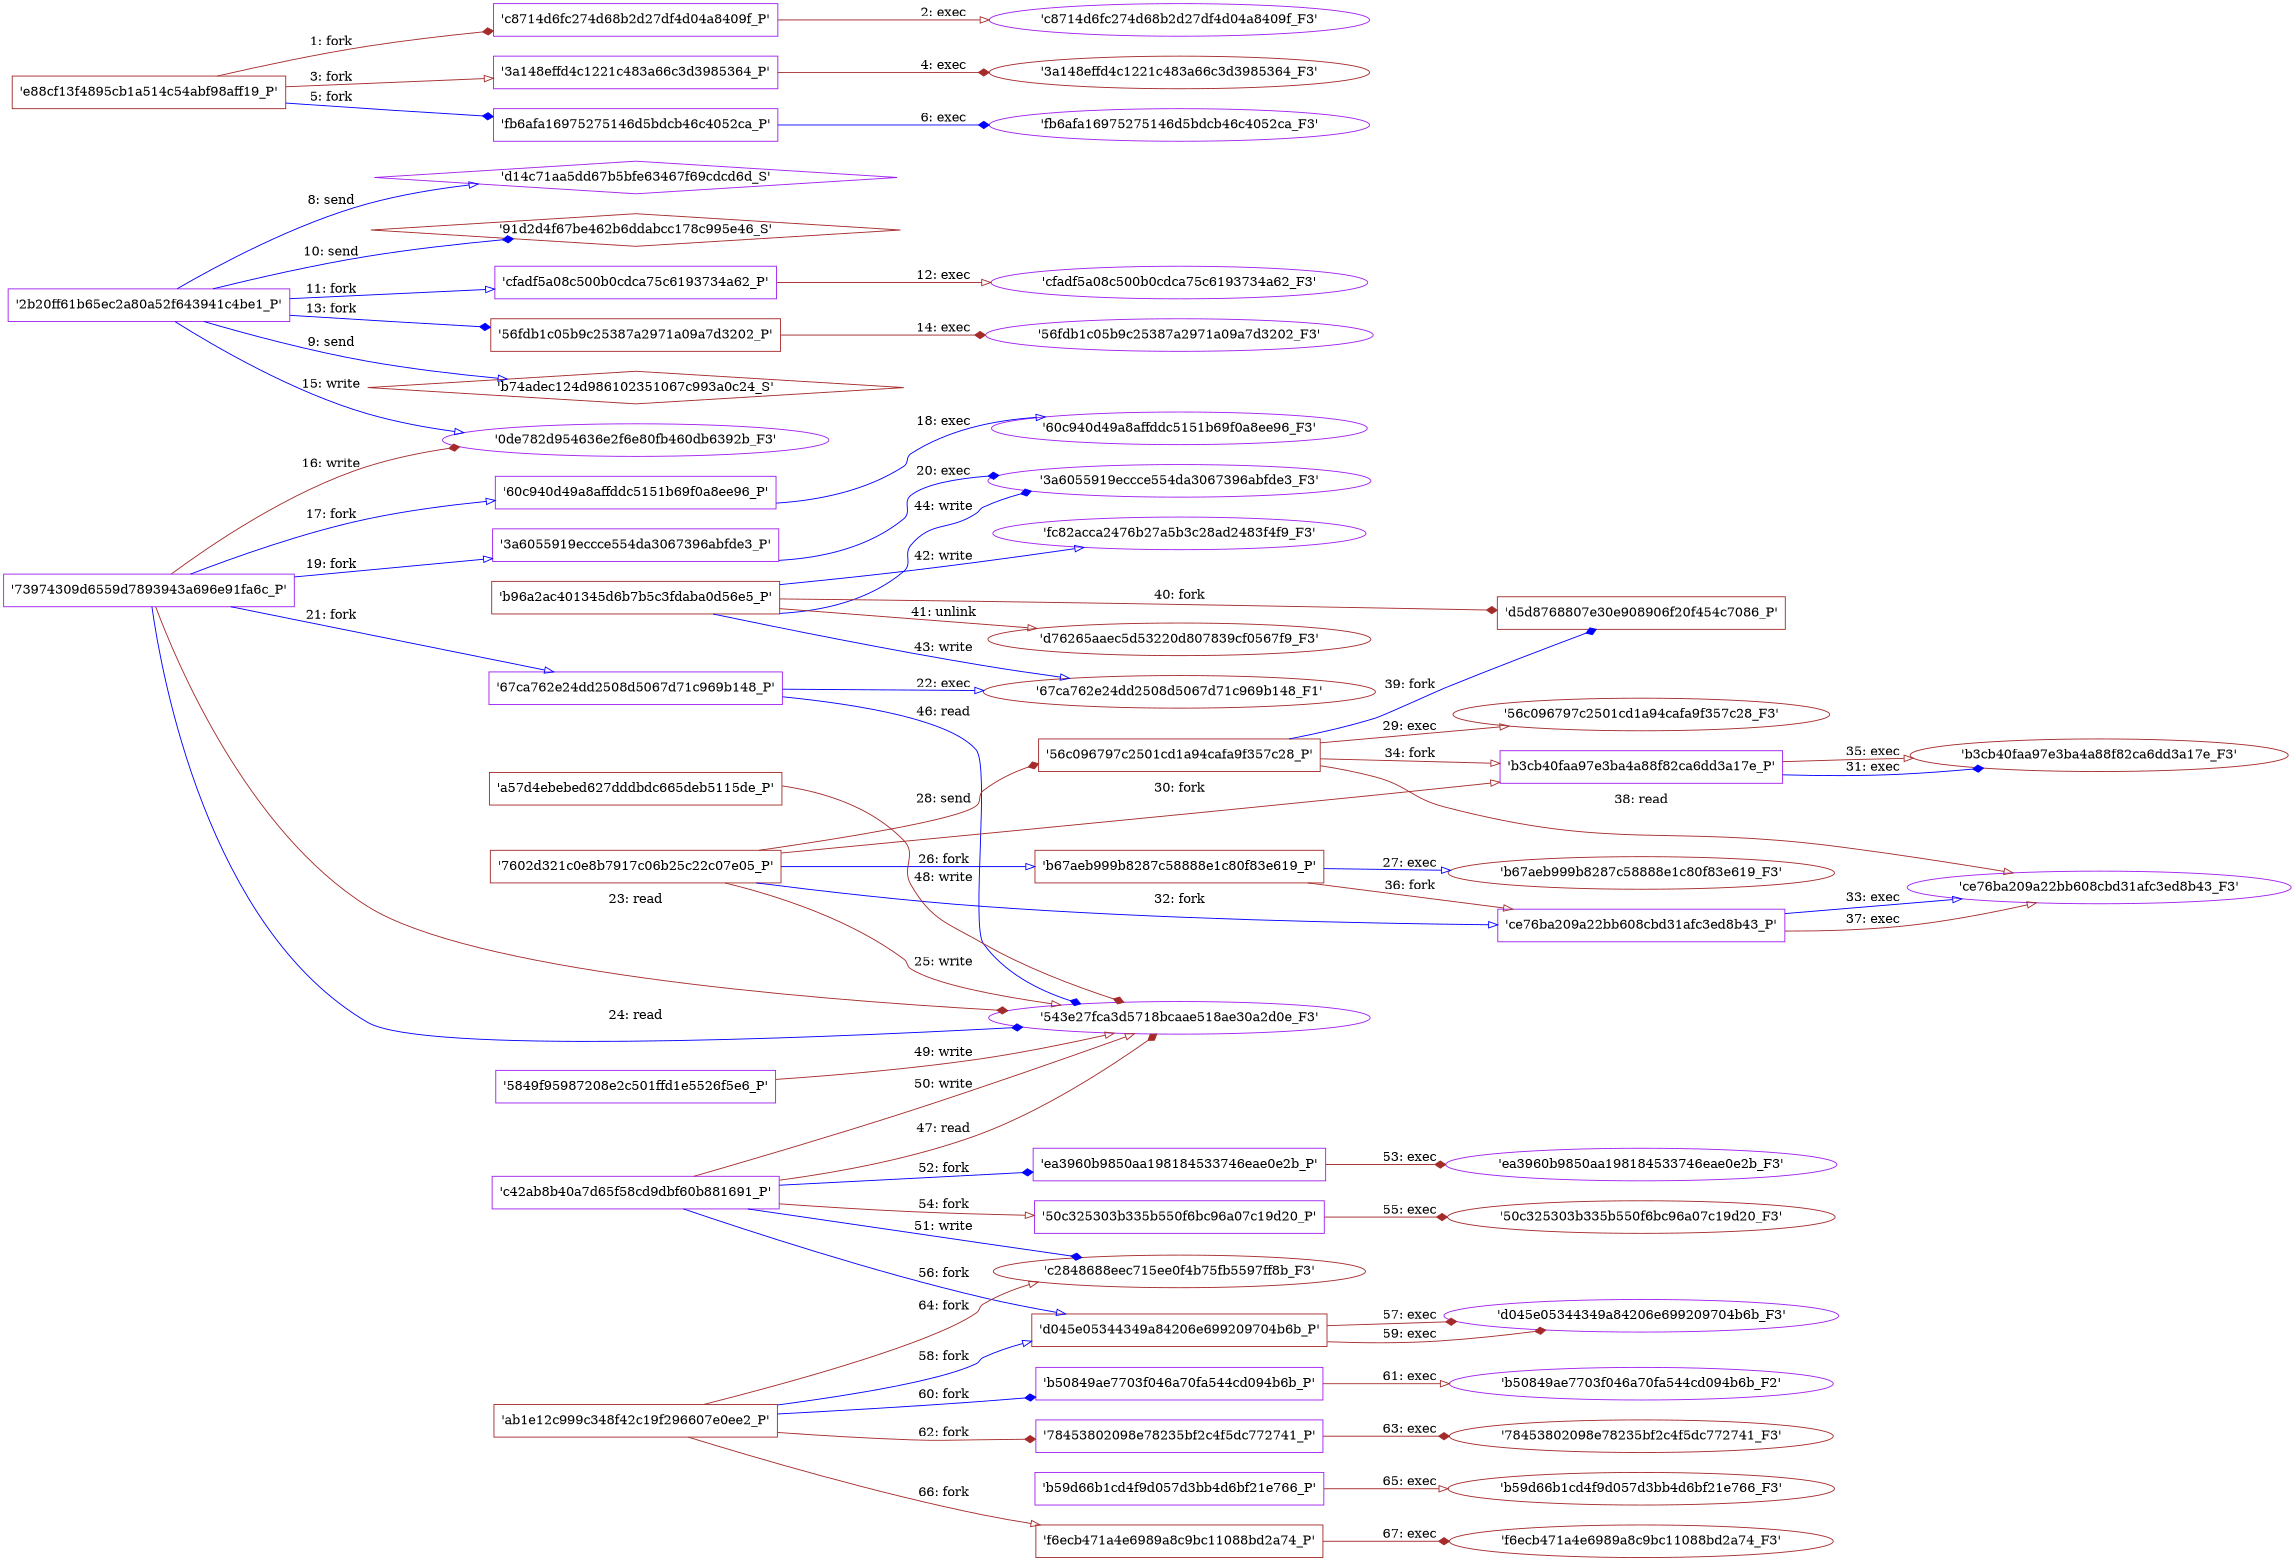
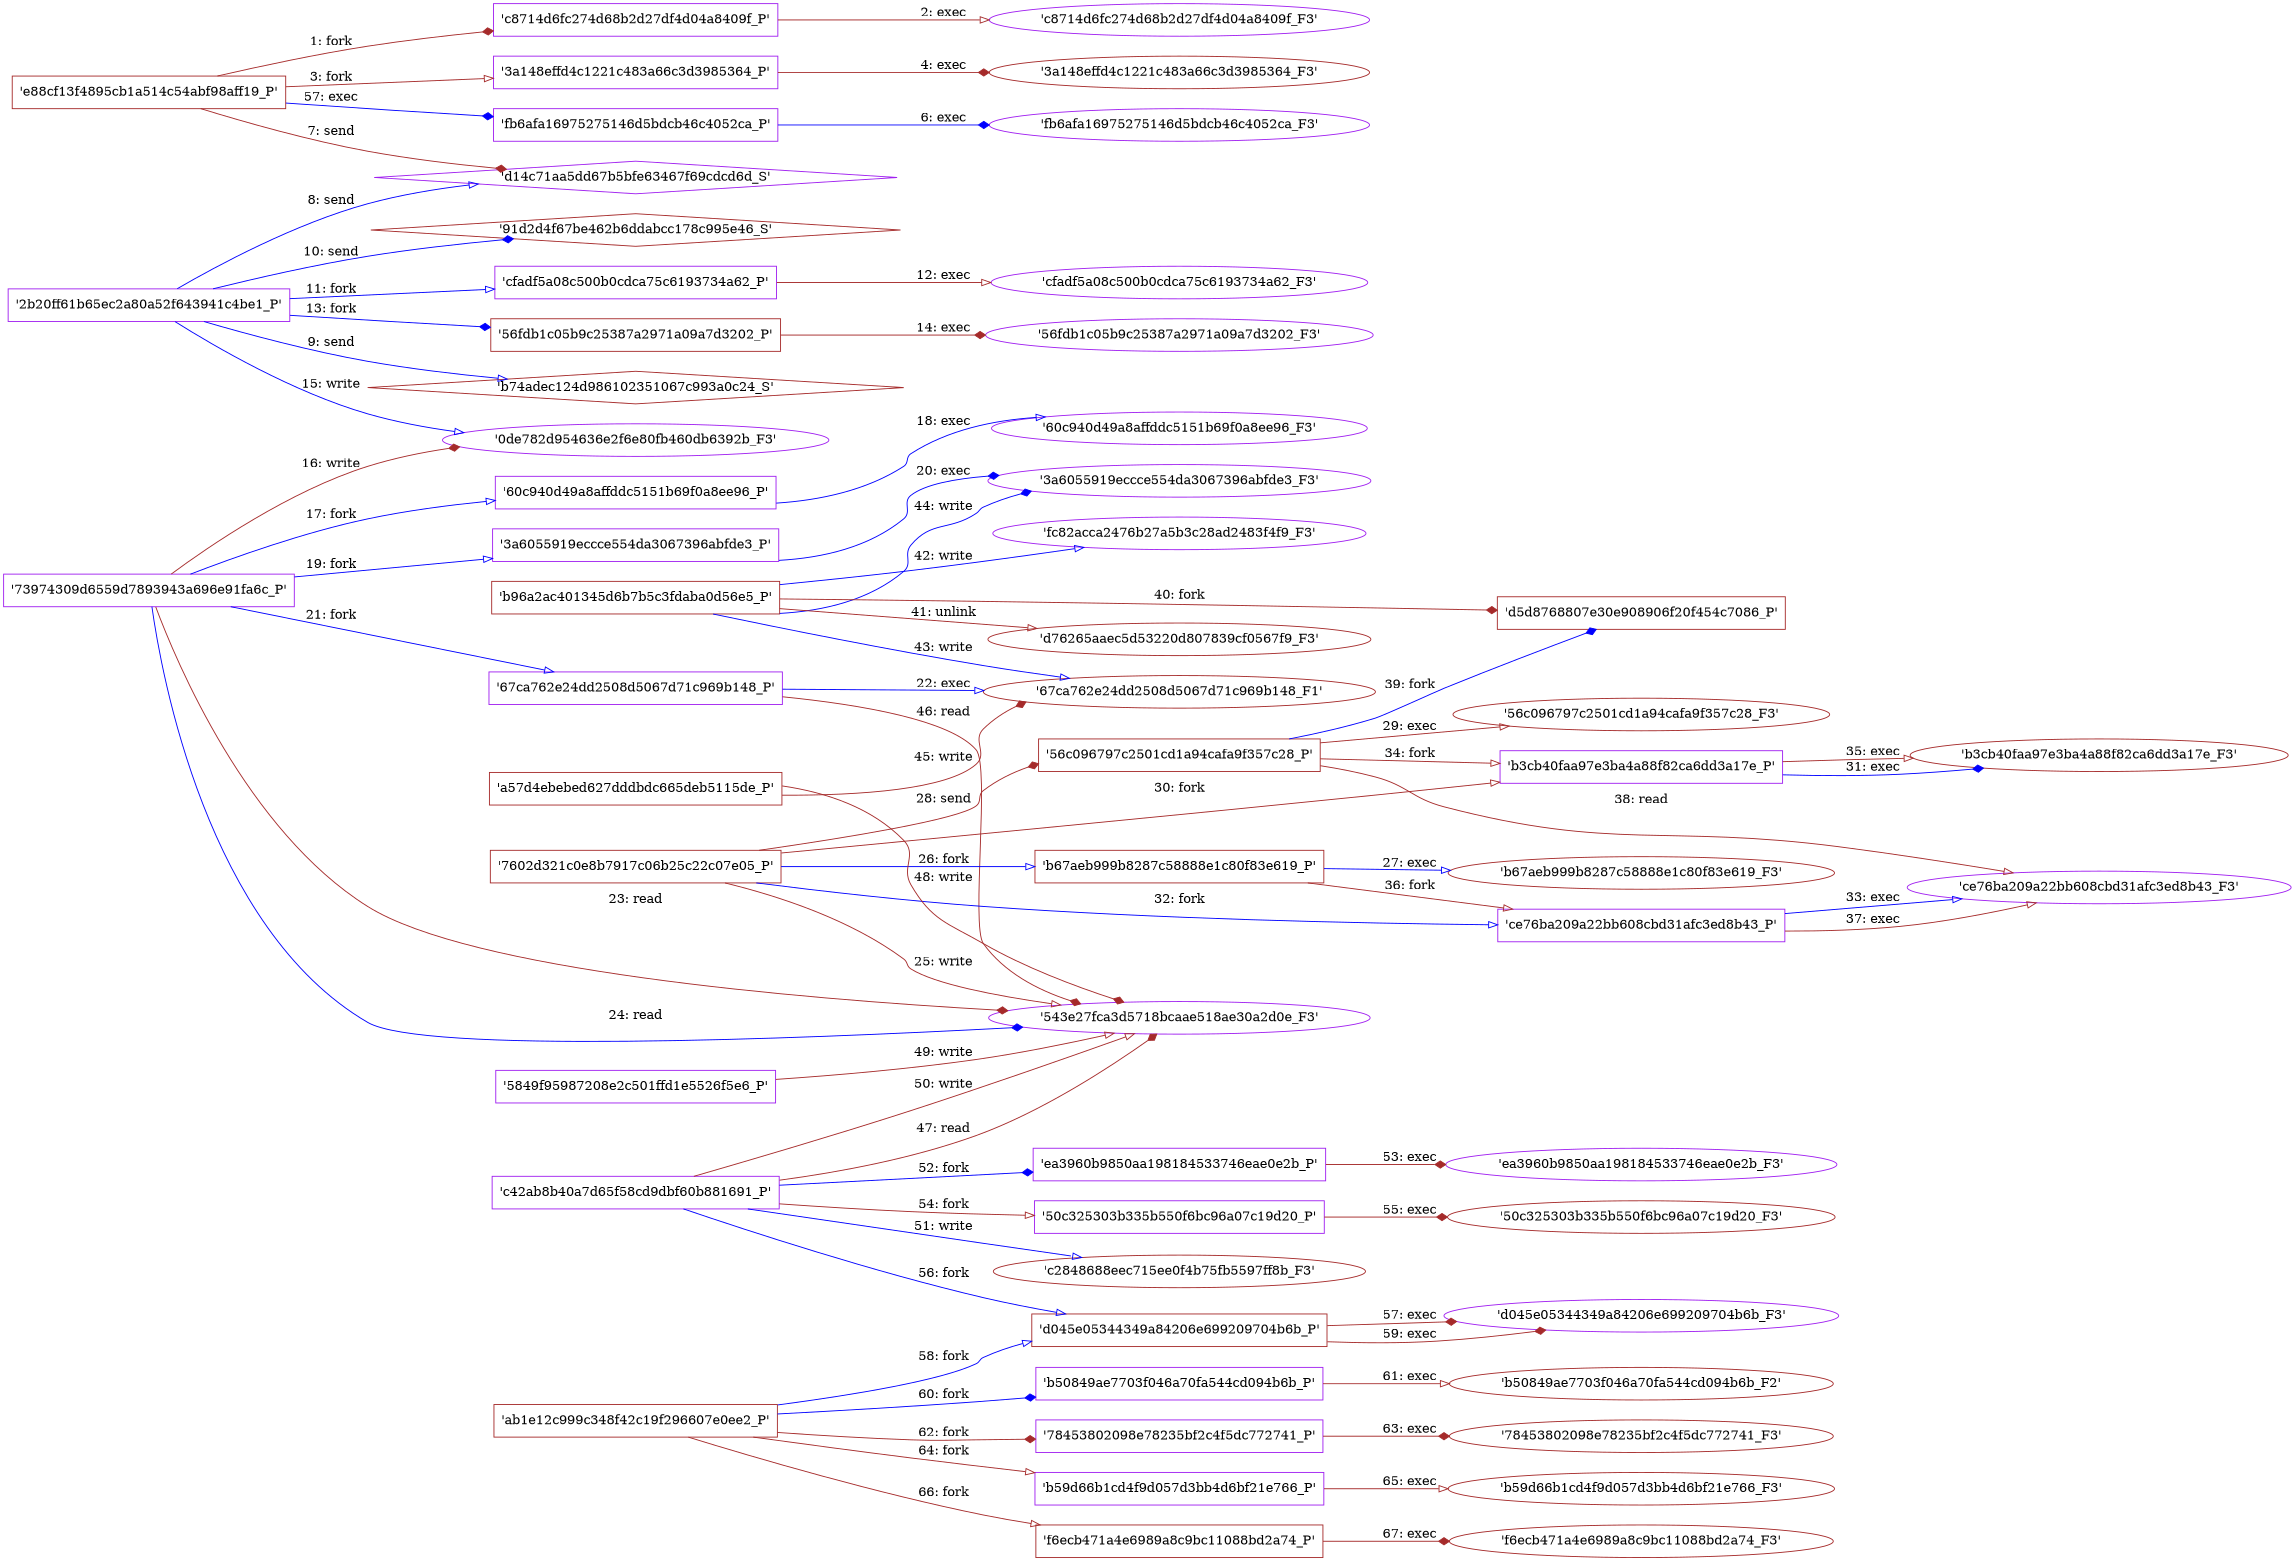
edge "'e88cf13f4895cb1a514c54abf98aff19_P'" -> "'fb6afa16975275146d5bdcb46c4052ca_P'": label "5: fork" -> "57: exec"
edge "'e88cf13f4895cb1a514c54abf98aff19_P'" -> "'d14c71aa5dd67b5bfe63467f69cdcd6d_S'": added, label "7: send"
edge "'67ca762e24dd2508d5067d71c969b148_P'" -> "'543e27fca3d5718bcaae518ae30a2d0e_F3'": color blue -> brown
edge "'a57d4ebebed627dddbdc665deb5115de_P'" -> "'67ca762e24dd2508d5067d71c969b148_F1'": added, label "45: write"
edge "'c42ab8b40a7d65f58cd9dbf60b881691_P'" -> "'c2848688eec715ee0f4b75fb5597ff8b_F3'": arrowhead diamond -> onormal
edge "'ab1e12c999c348f42c19f296607e0ee2_P'" -> "'c2848688eec715ee0f4b75fb5597ff8b_F3'": now "'ab1e12c999c348f42c19f296607e0ee2_P'" -> "'b59d66b1cd4f9d057d3bb4d6bf21e766_P'"
node "'b50849ae7703f046a70fa544cd094b6b_F2'": color purple -> brown
